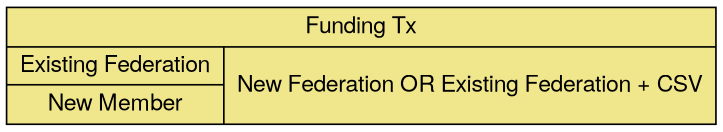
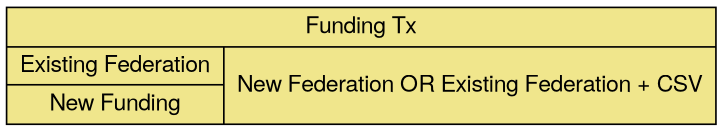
node "Funding Tx": text "New Member" -> "New Funding"
